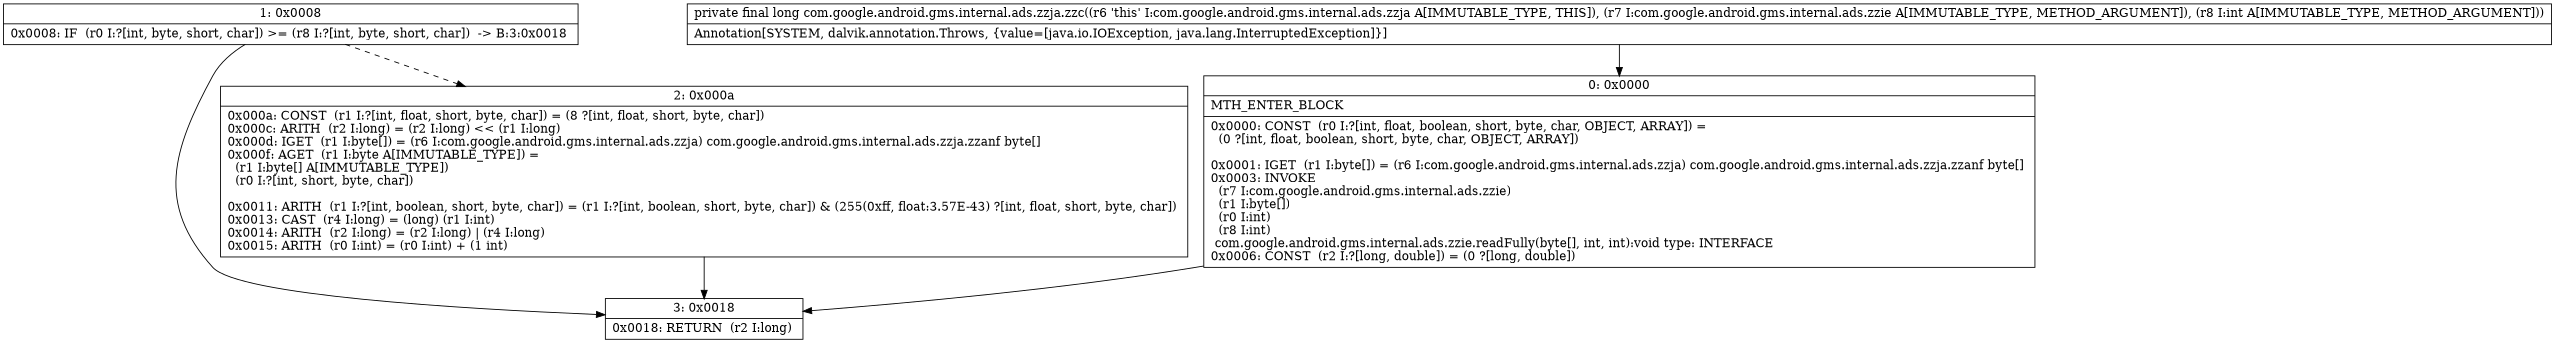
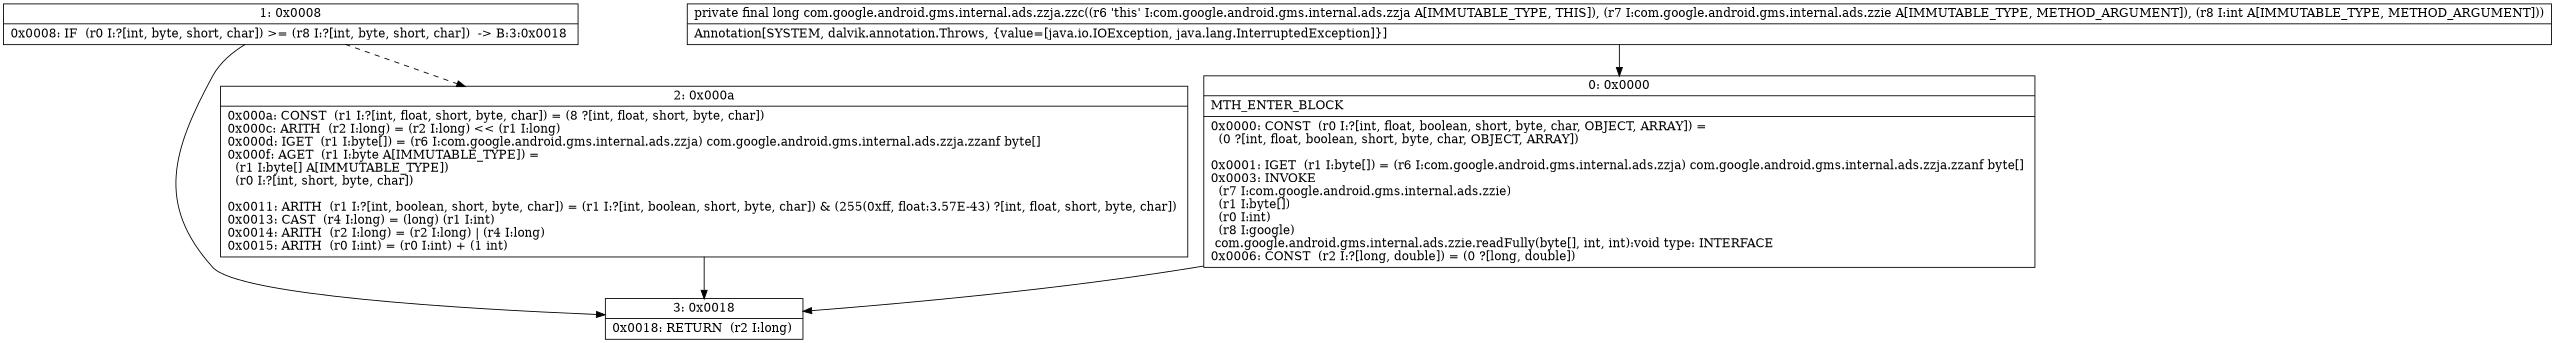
node "0: 0x0000": text "(r8 I:int)" -> "(r8 I:google)"
